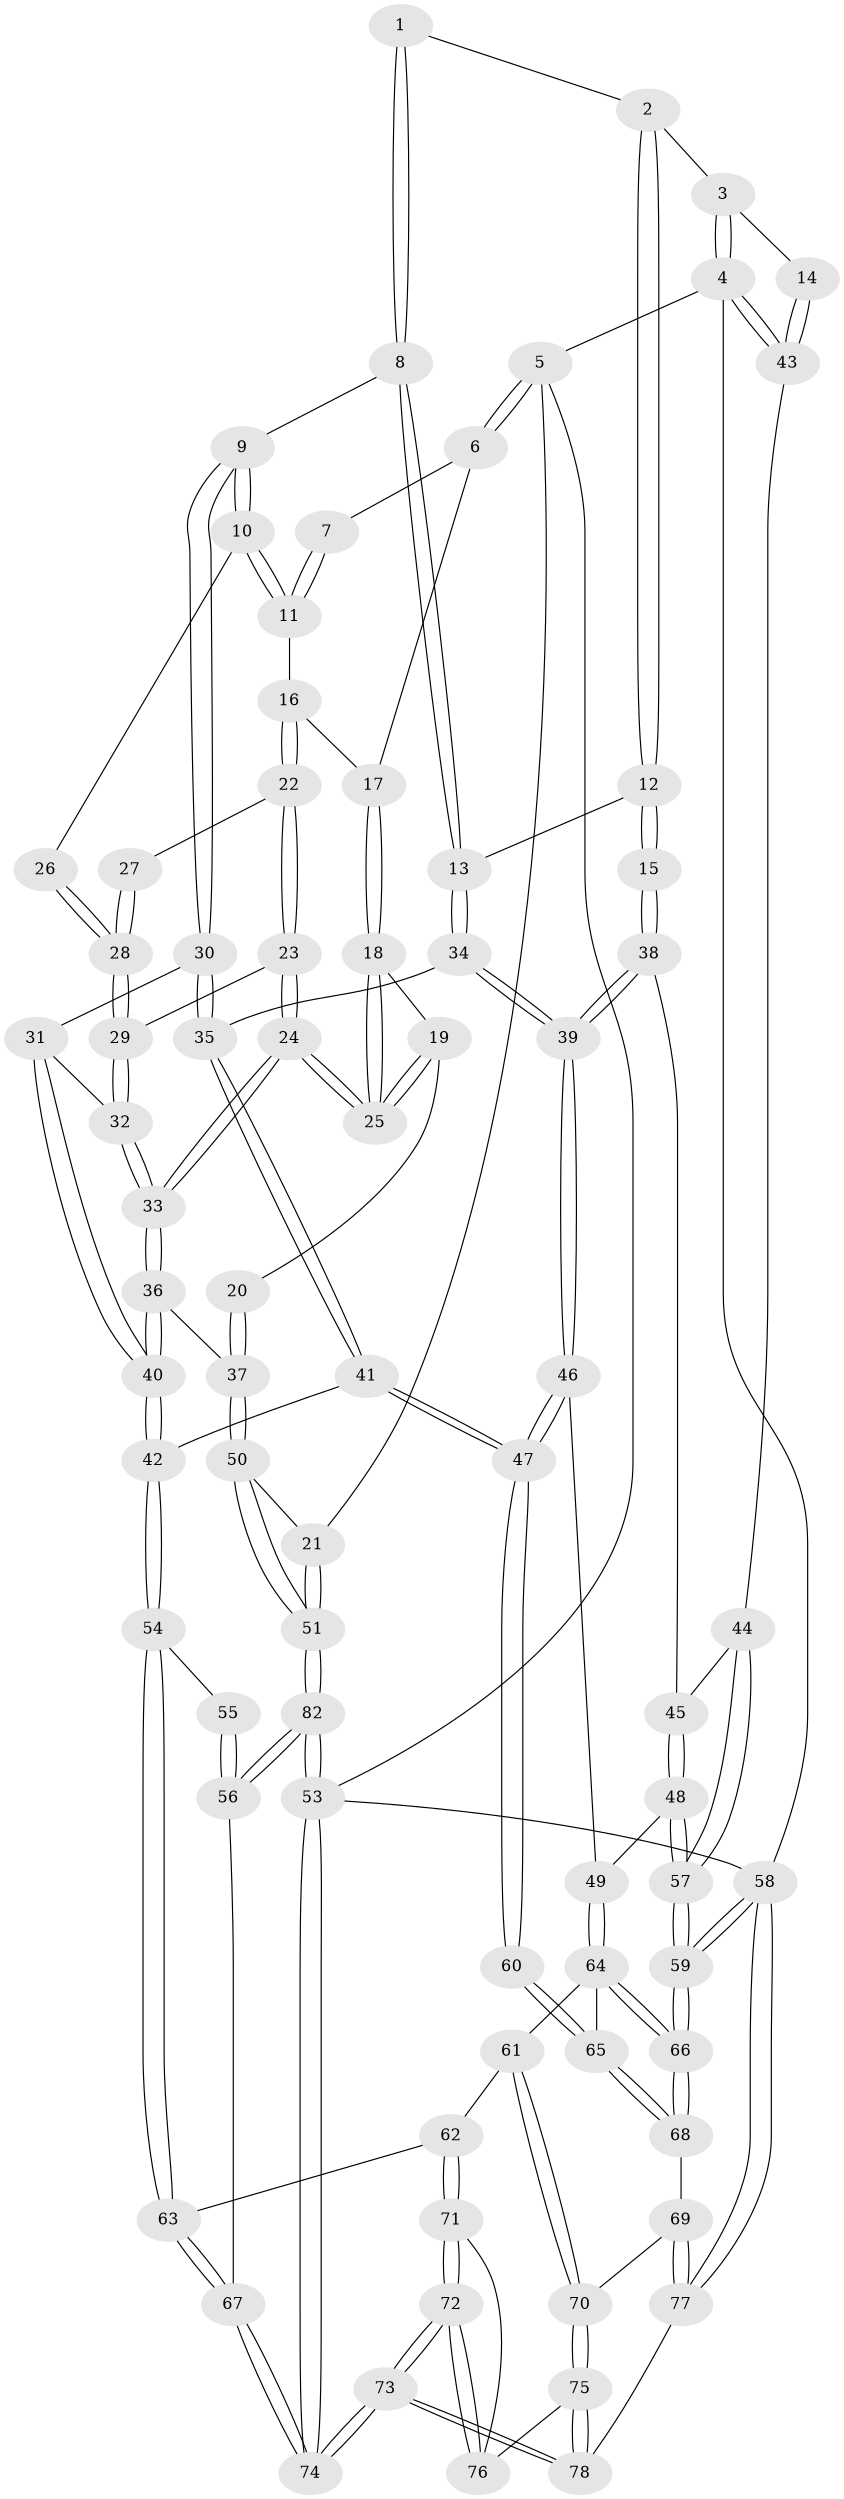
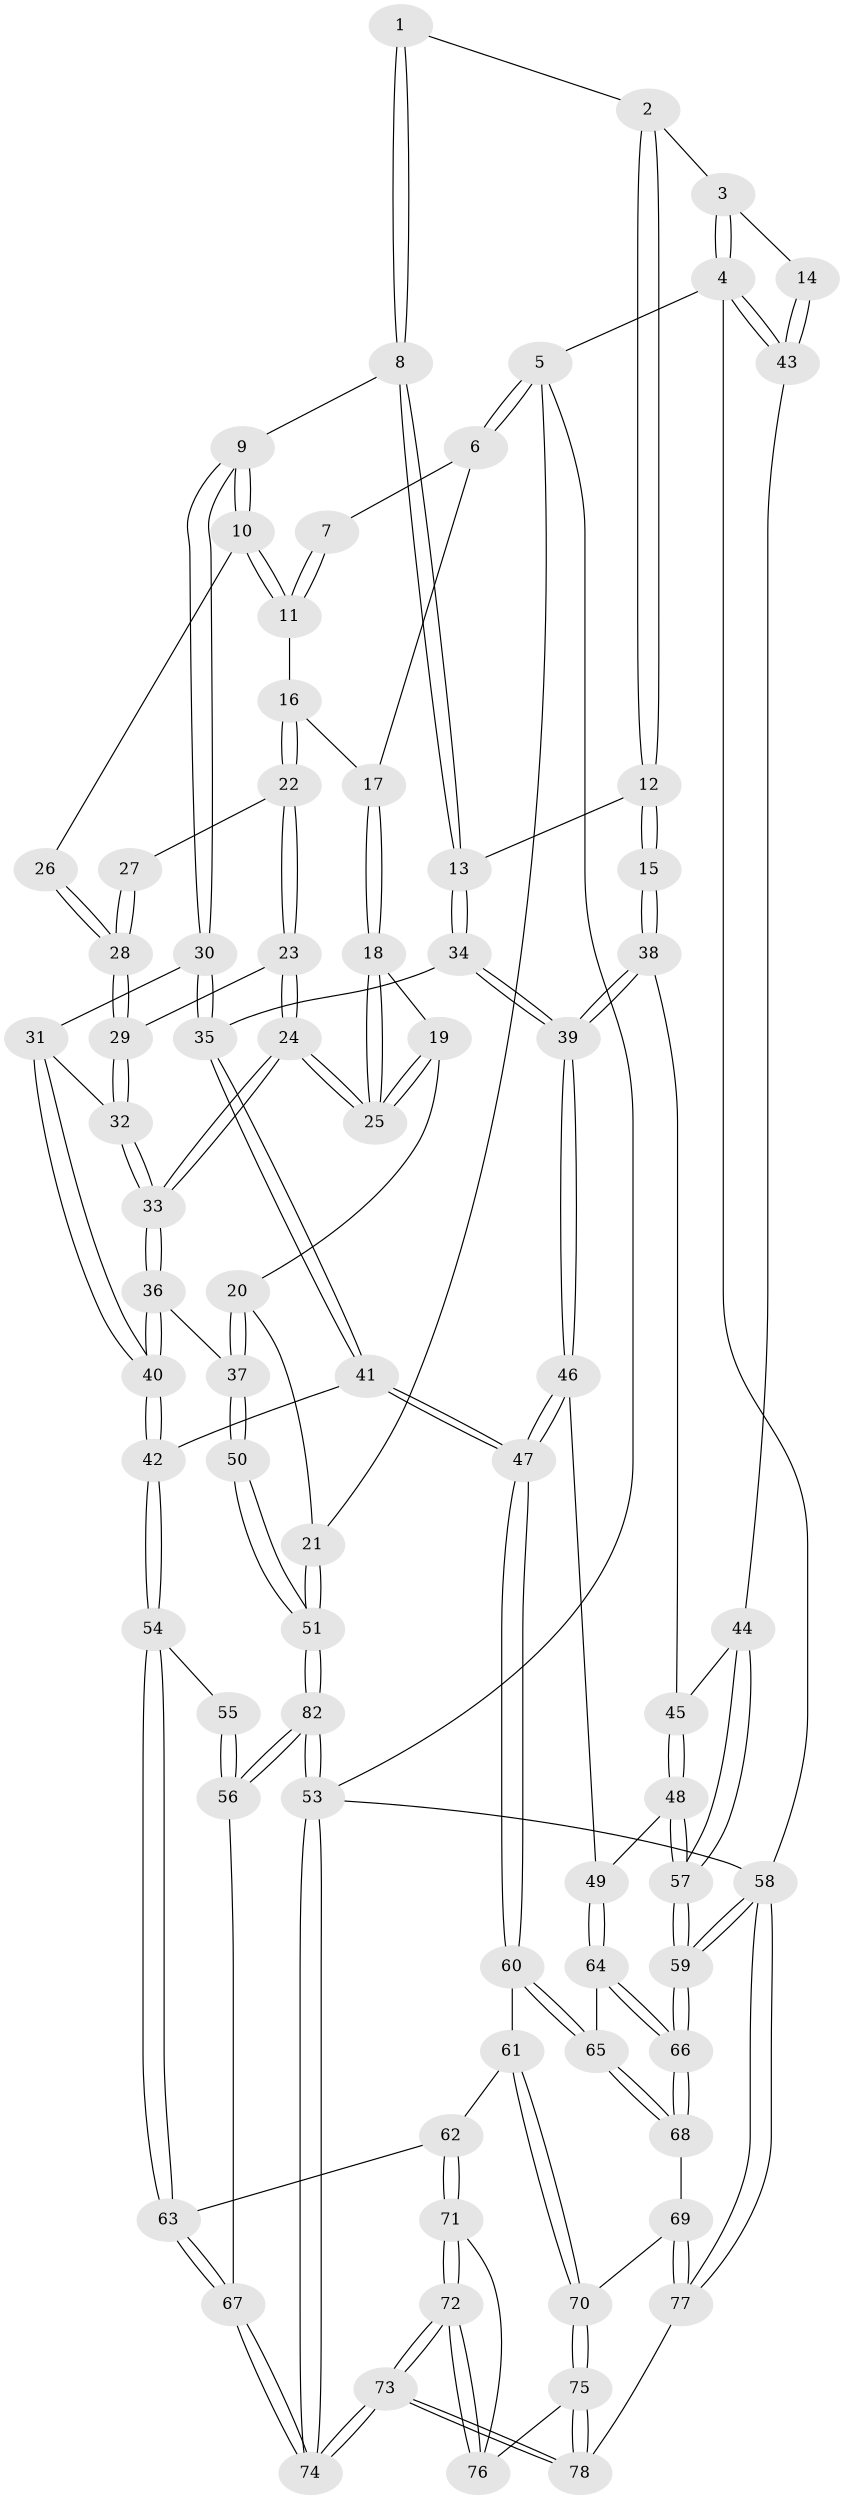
edge "50" -- "21": now "20" -- "21"
edge "64" -- "61": now "60" -- "61"
